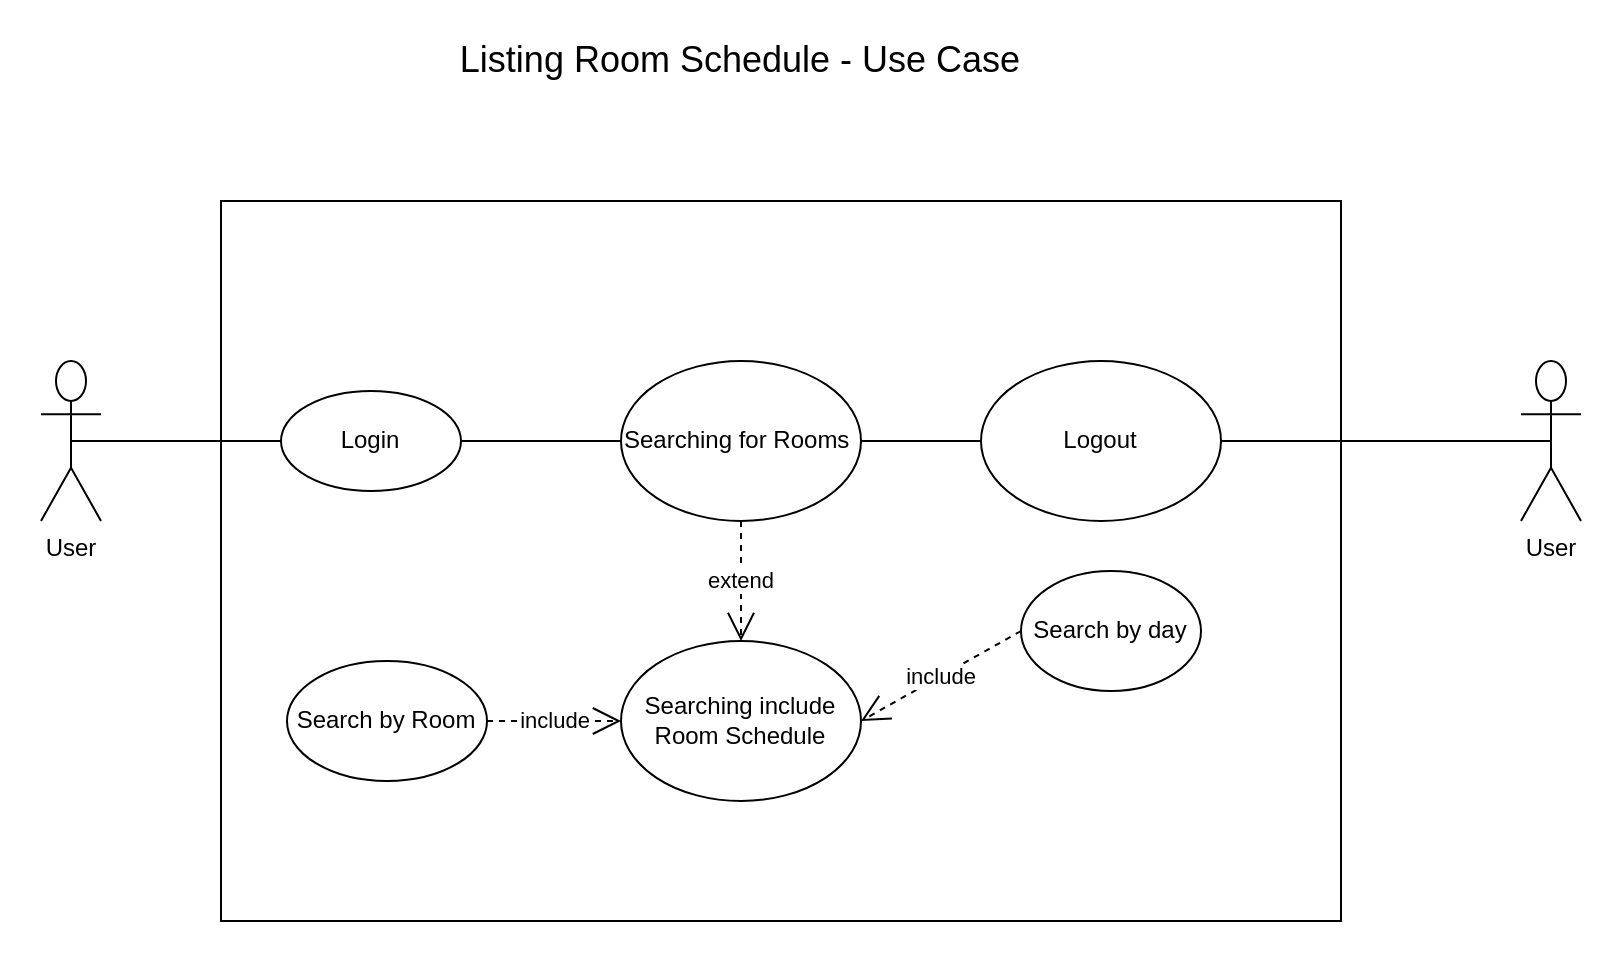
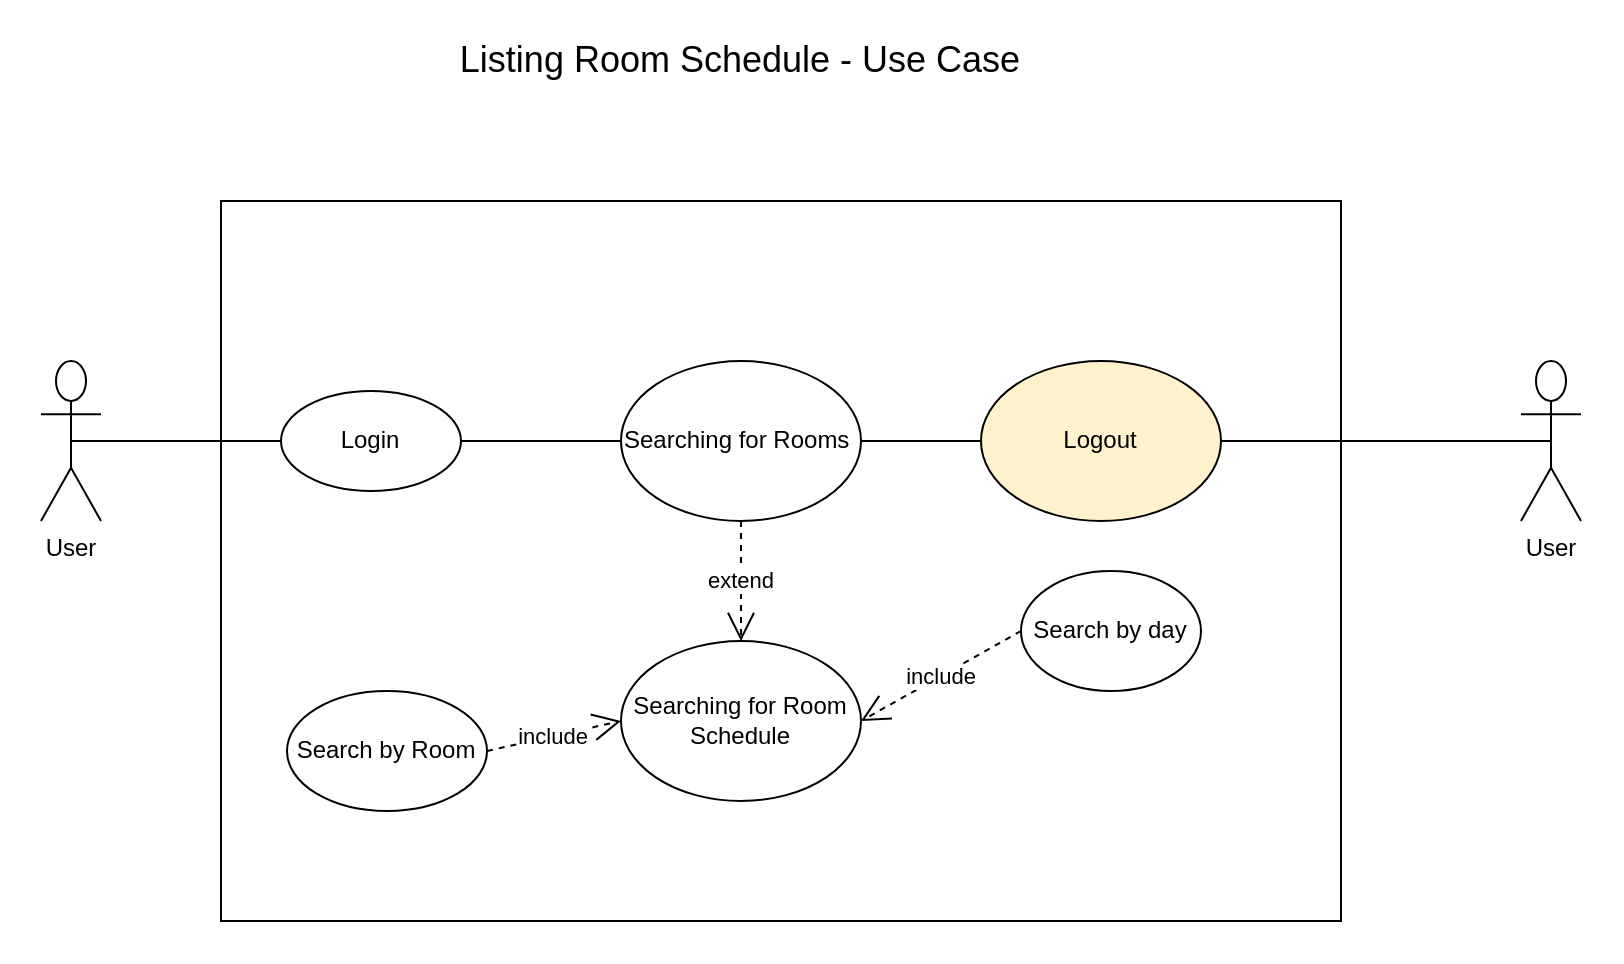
node "Logout": fillcolor #ffffff -> #fff2cc
node "Search by Room": moved (387, 721) -> (387, 751)
node "Searching include Room Schedule": label "Searching include Room Schedule" -> "Searching for Room Schedule"
